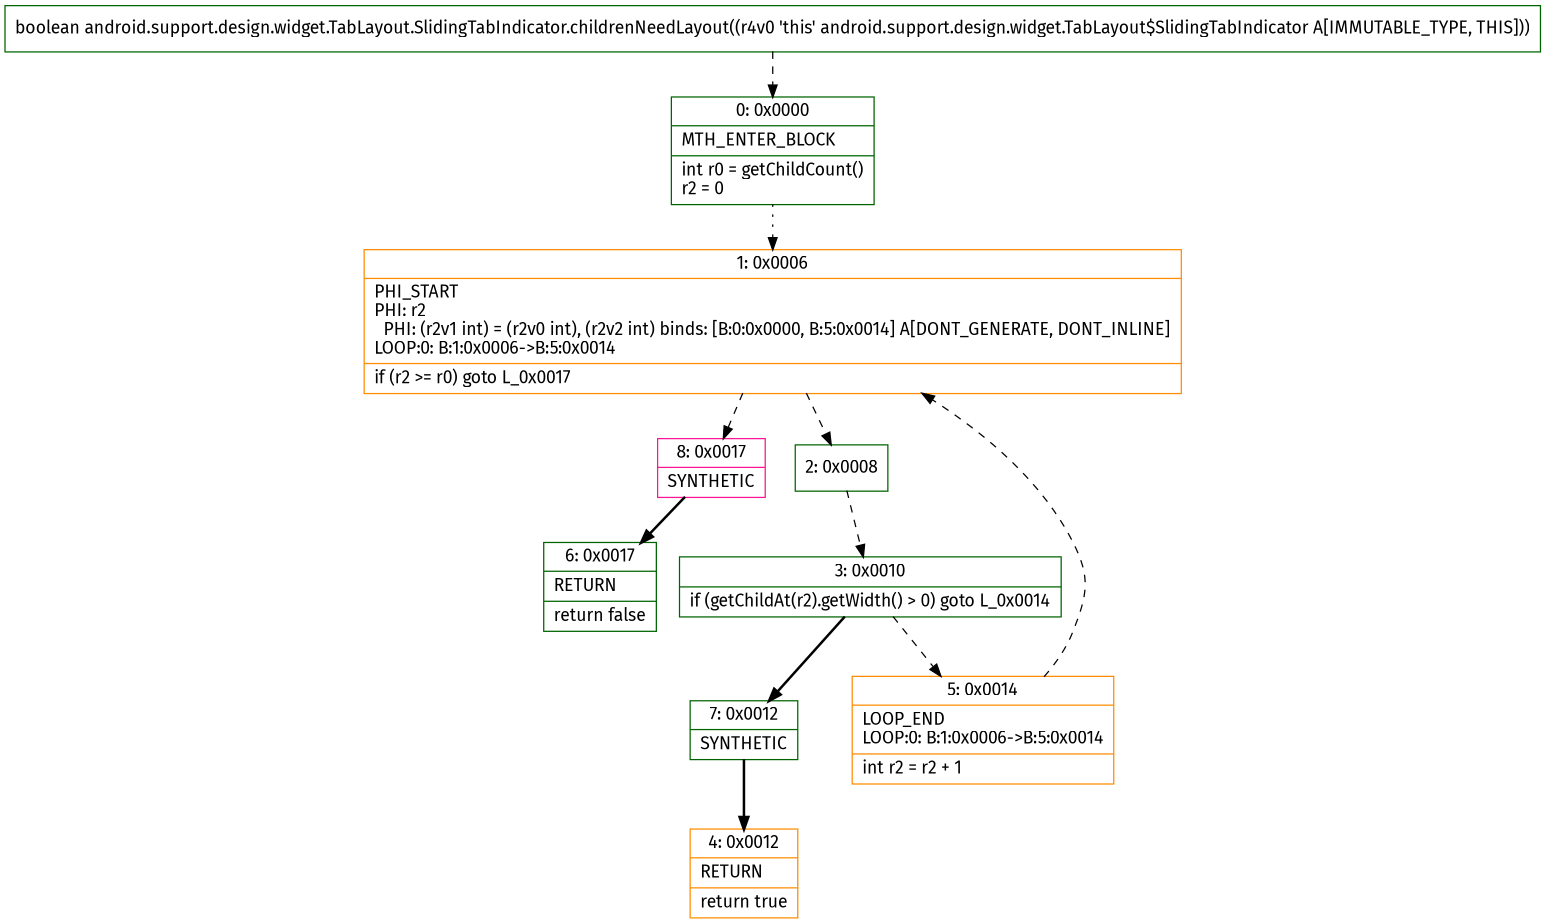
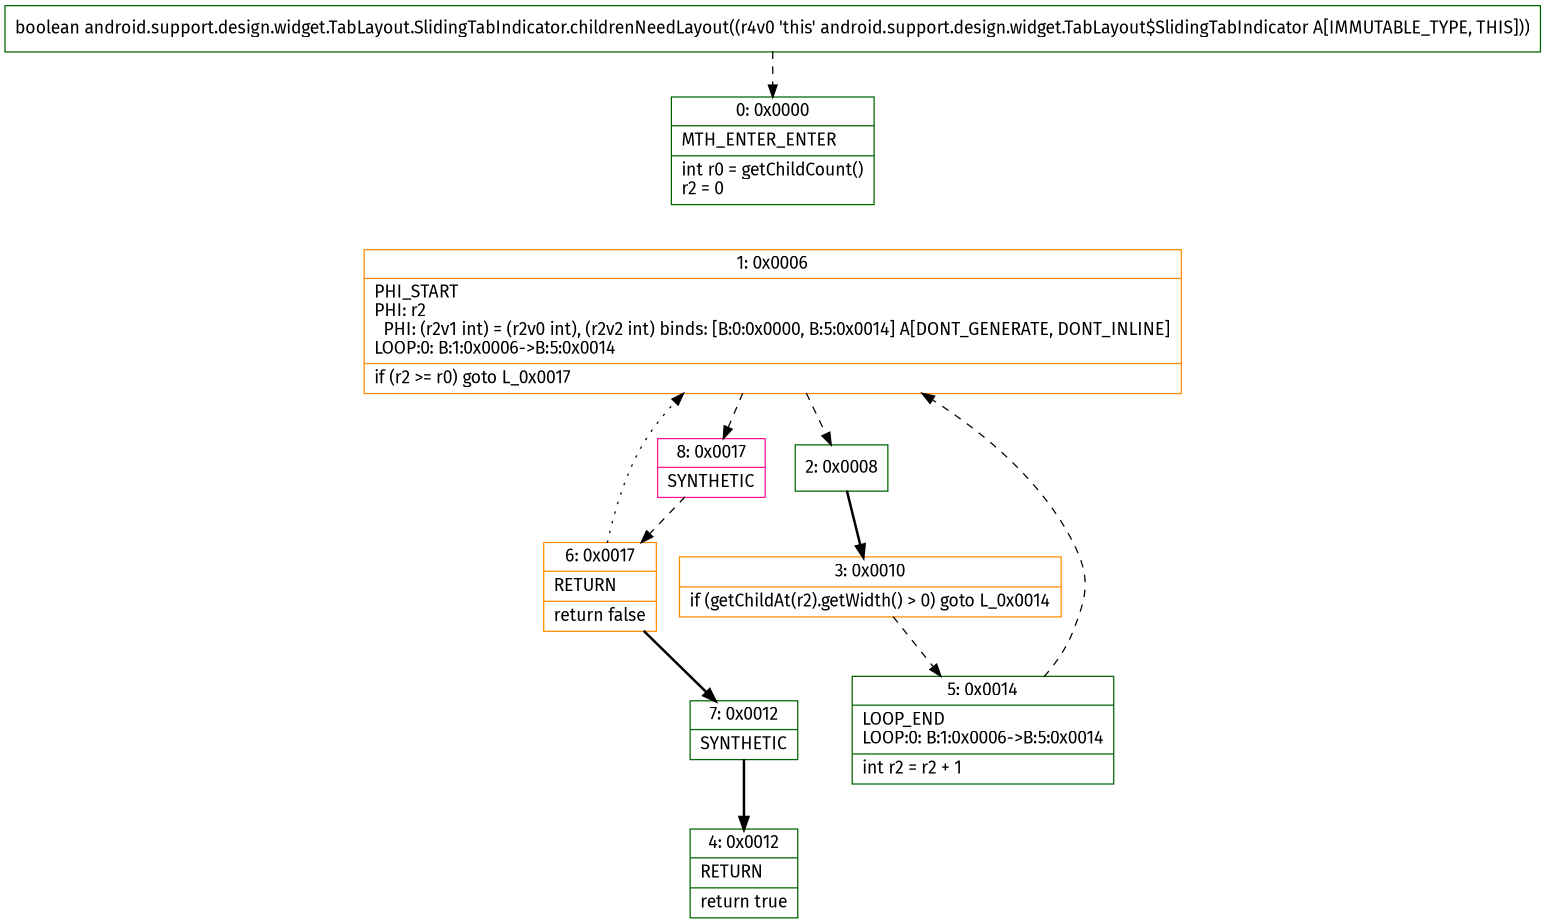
node "0: 0x0000": text "MTH_ENTER_BLOCK" -> "MTH_ENTER_ENTER"
edge "0: 0x0000" -> "1: 0x0006": now "6: 0x0017" -> "1: 0x0006"
edge "8: 0x0017" -> "6: 0x0017": style bold -> dashed
edge "2: 0x0008" -> "3: 0x0010": style dashed -> bold
node "6: 0x0017": color darkgreen -> darkorange
node "3: 0x0010": color darkgreen -> darkorange
edge "3: 0x0010" -> "7: 0x0012": now "6: 0x0017" -> "7: 0x0012"
node "5: 0x0014": color darkorange -> darkgreen
node "4: 0x0012": color darkorange -> darkgreen
